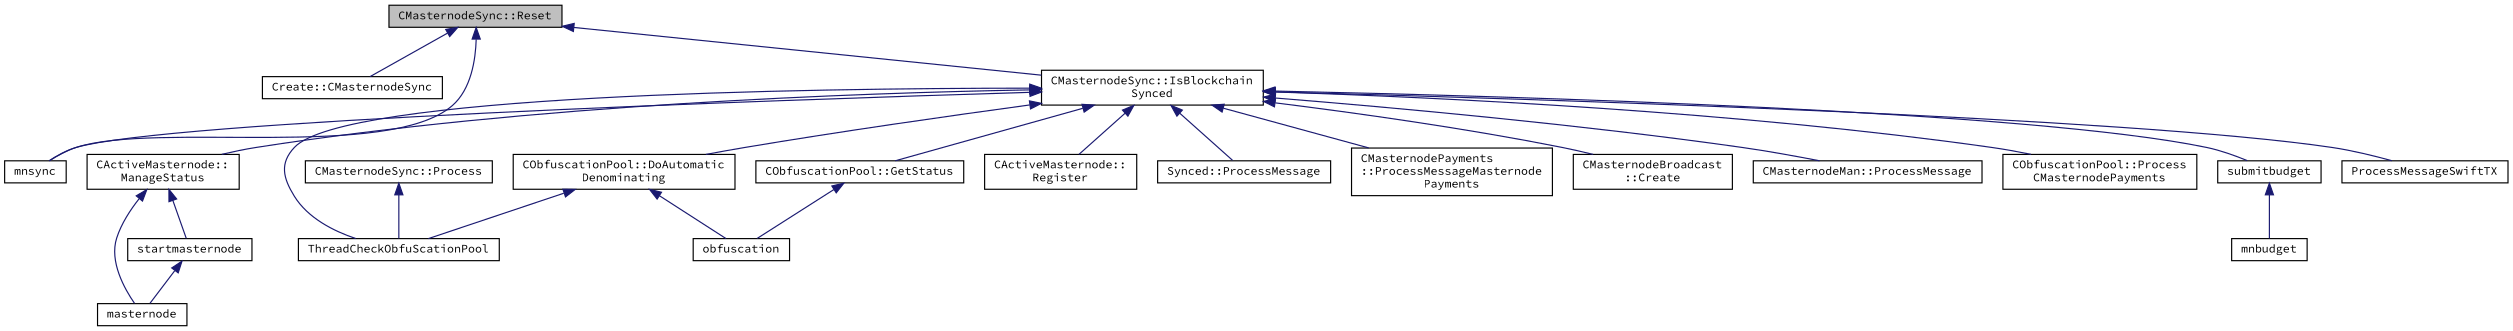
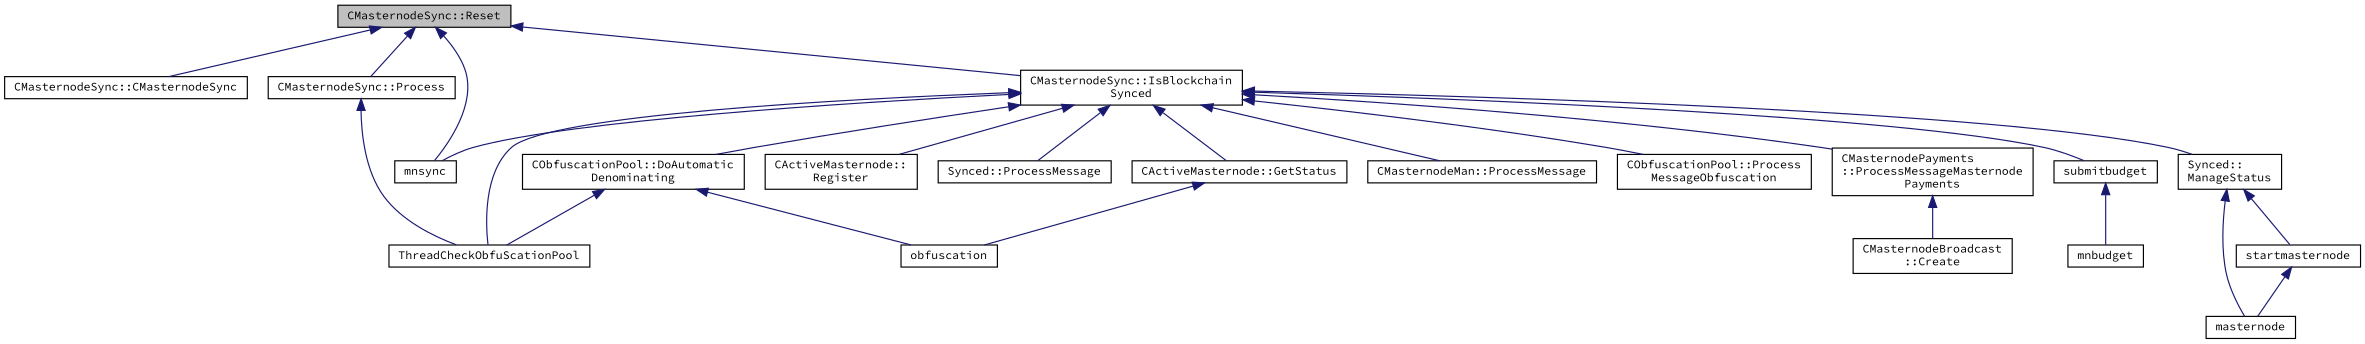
edge "CMasternodeSync::Process" -> "CMasternodeSync::Reset": added
node "Create::CMasternodeSync": label "Create::CMasternodeSync" -> "CMasternodeSync::CMasternodeSync"
edge "CMasternodeBroadcast ::Create" -> "CMasternodeSync::IsBlockchain Synced": now "CMasternodeBroadcast ::Create" -> "CMasternodePayments ::ProcessMessageMasternode Payments"
node "CActiveMasternode:: ManageStatus": label "CActiveMasternode:: ManageStatus" -> "Synced:: ManageStatus"
node "CObfuscationPool::GetStatus": label "CObfuscationPool::GetStatus" -> "CActiveMasternode::GetStatus"
node "CObfuscationPool::Process CMasternodePayments": label "CObfuscationPool::Process CMasternodePayments" -> "CObfuscationPool::Process MessageObfuscation"
node "ProcessMessageSwiftTX": removed
